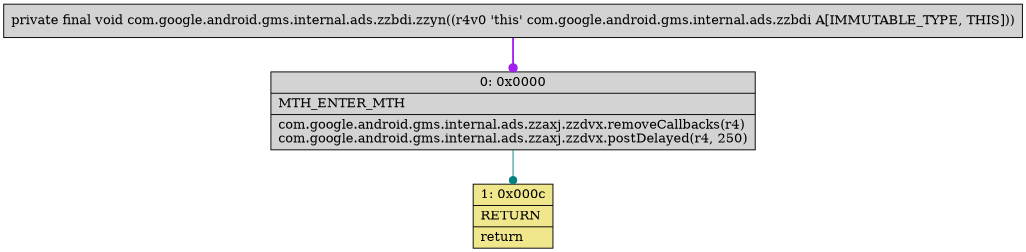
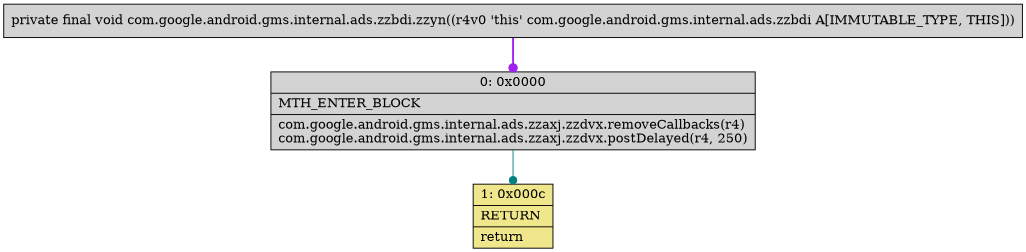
node "0: 0x0000": text "MTH_ENTER_MTH" -> "MTH_ENTER_BLOCK"
